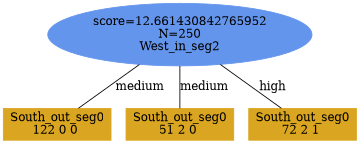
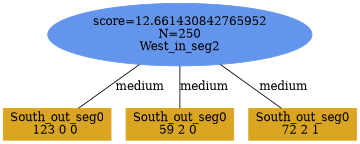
edge "score=12.661430842765952 N=250 West_in_seg2" -- "South_out_seg0 72 2 1": label "high" -> "medium"
node "South_out_seg0 122 0 0": label "South_out_seg0 122 0 0" -> "South_out_seg0 123 0 0"
node "South_out_seg0 51 2 0": label "South_out_seg0 51 2 0" -> "South_out_seg0 59 2 0"
